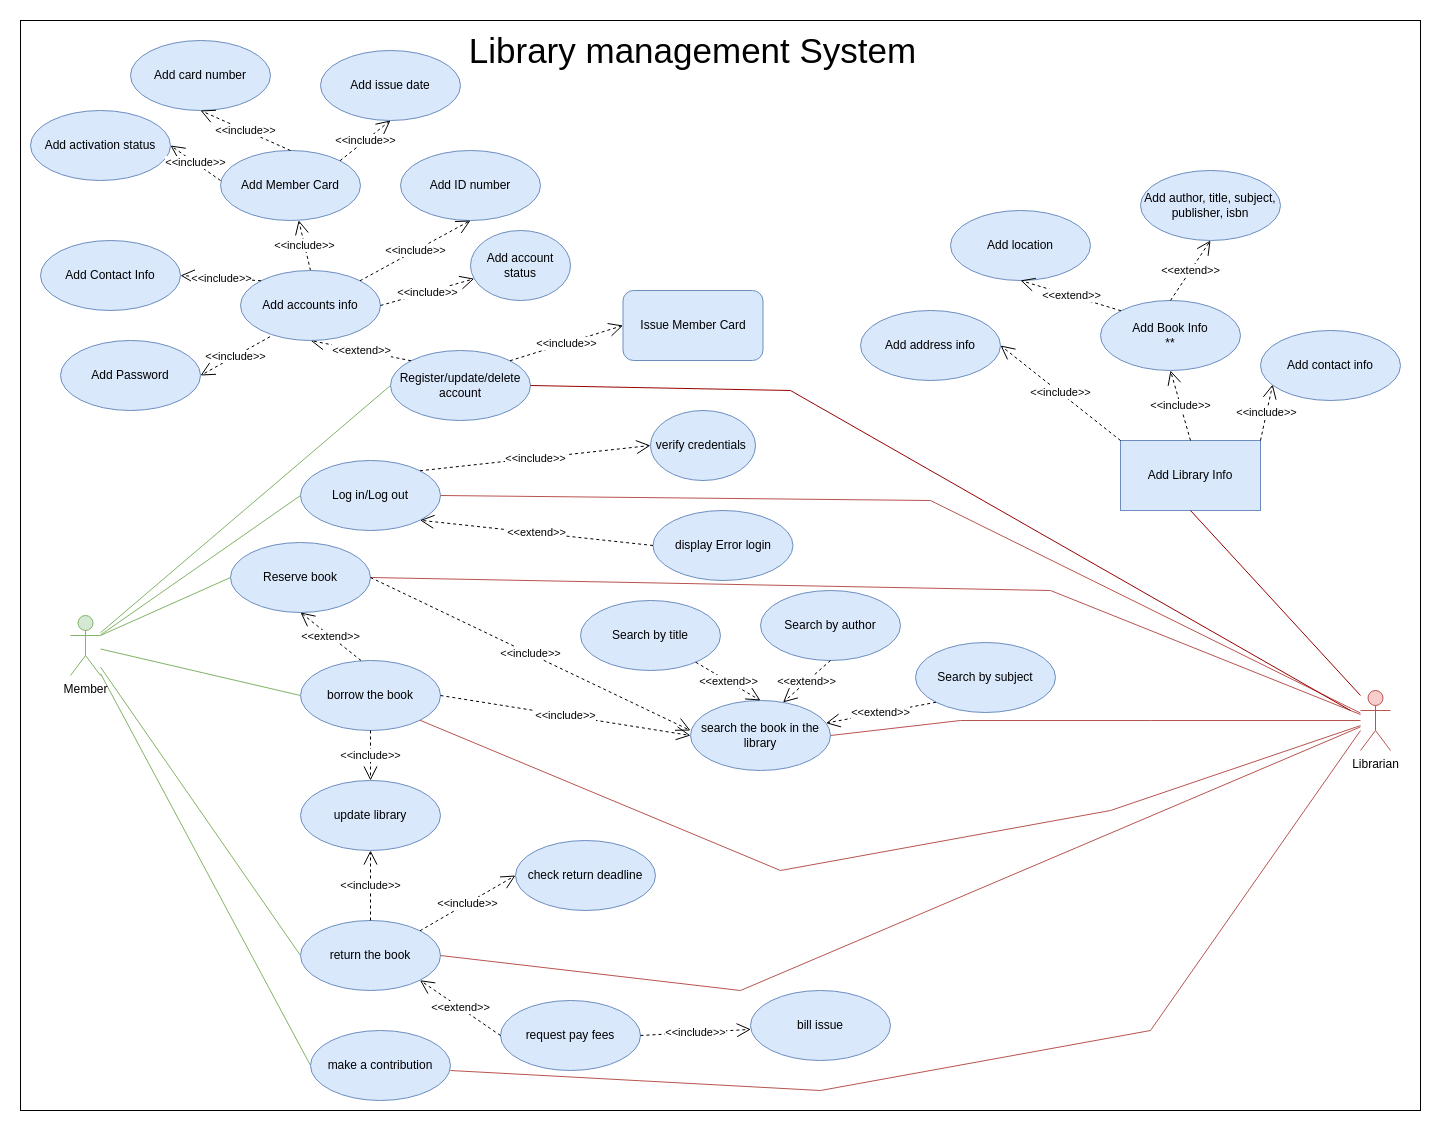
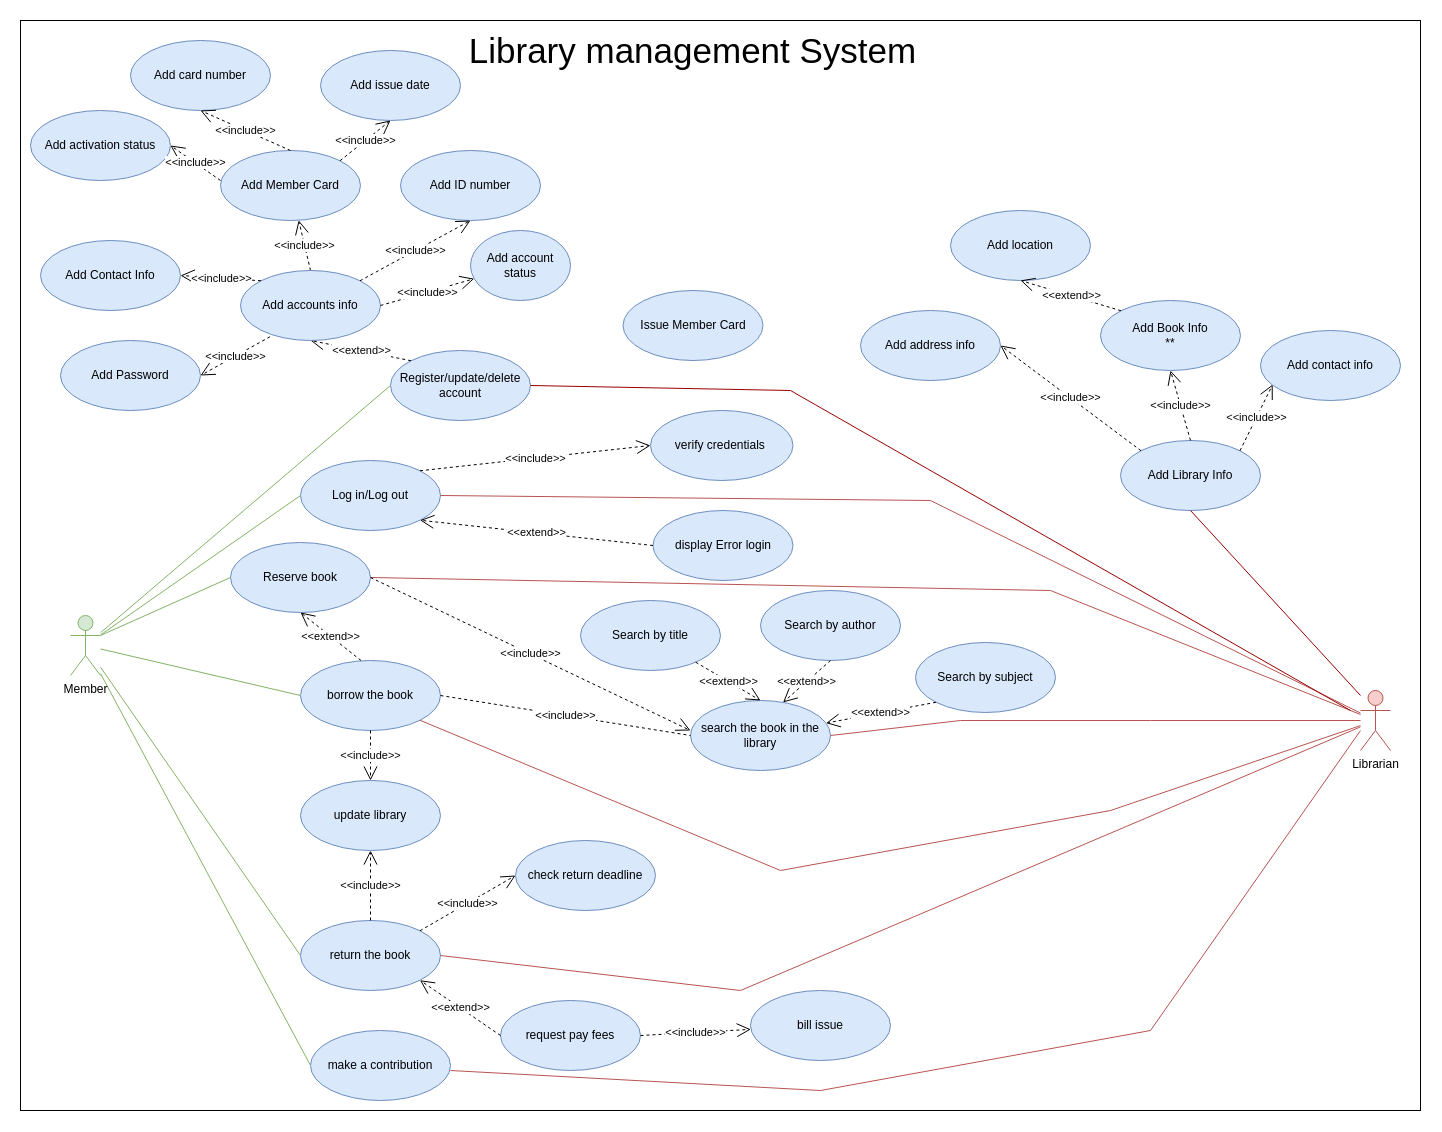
node "Add author, title, subject, publisher, isbn": removed
edge "Add Book Info **" -> "Add author, title, subject, publisher, isbn": removed, label "<<extend>>"
node "Issue Member Card": shape rounded rectangle -> ellipse
edge "Register/update/delete account" -> "Issue Member Card": removed, label "<<include>>"
node "verify credentials": size 105x70 -> 143x70
node "Add Library Info": shape rectangle -> ellipse
edge "borrow the book" -> "search the book in the library": arrowhead open -> none
